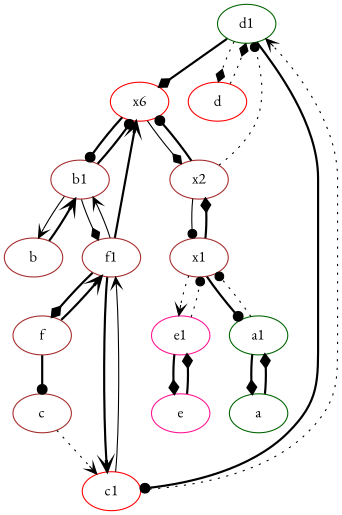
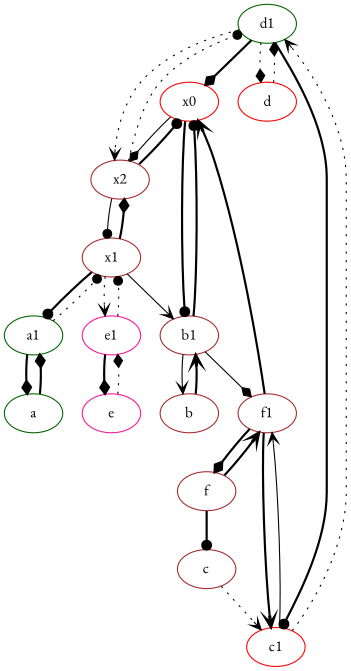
edge "d1" -> "x2": added
node "x6": label "x6" -> "x0"
edge "f1" -> "b1": now "x1" -> "b1"
edge "e" -> "e1": style bold -> dotted
